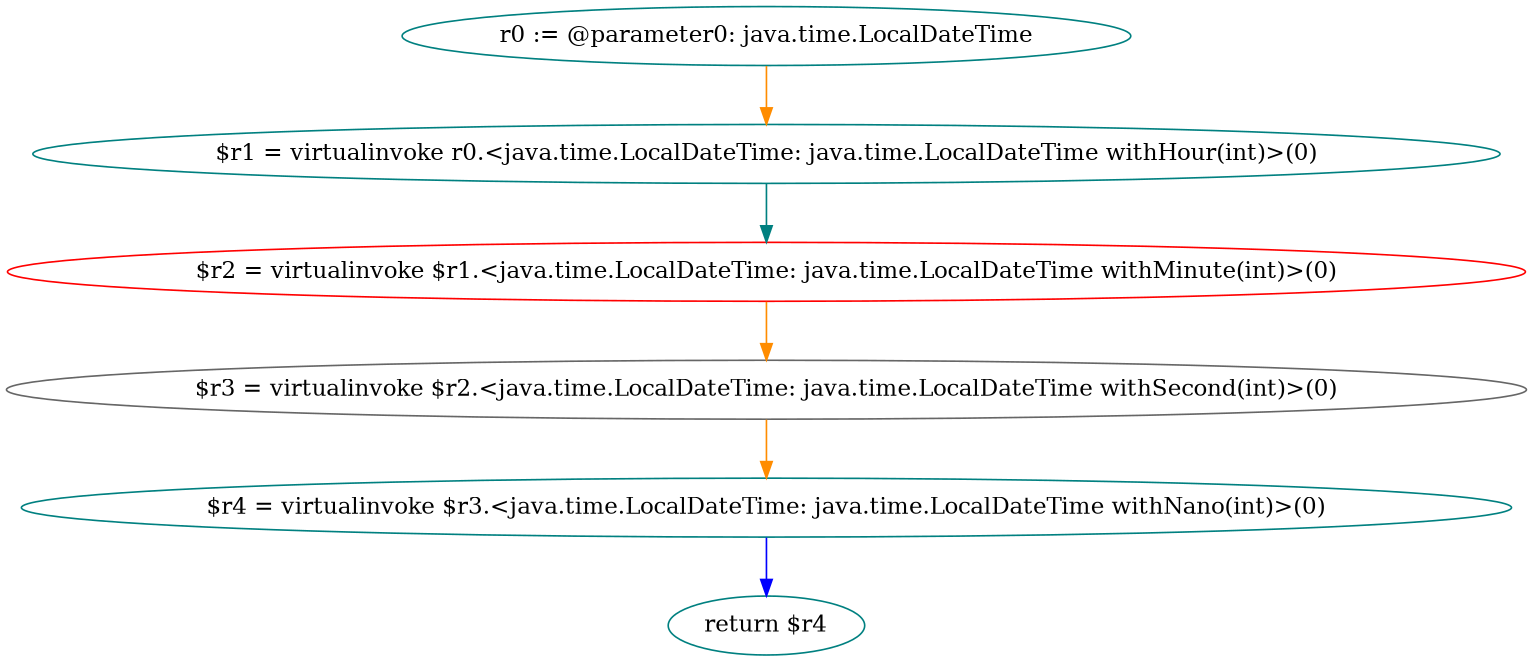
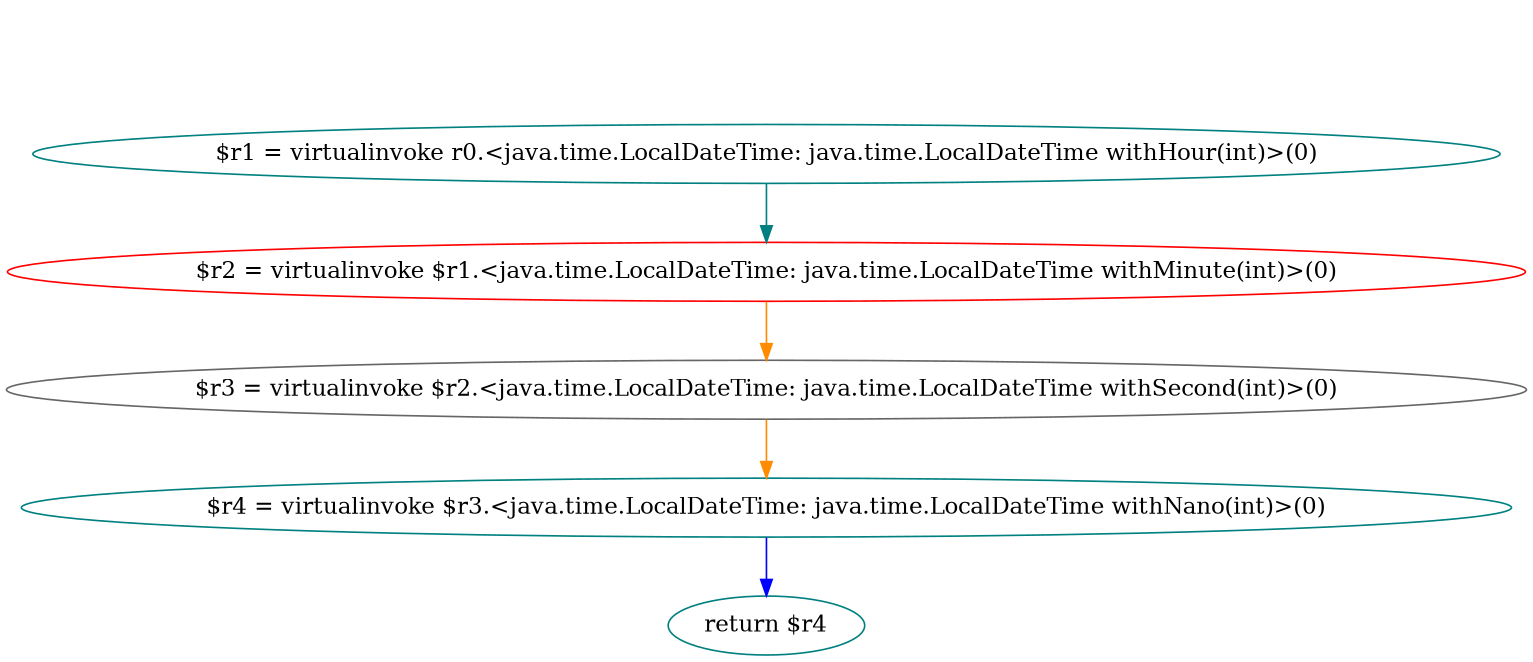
node "r0 := @parameter0: java.time.LocalDateTime": removed
